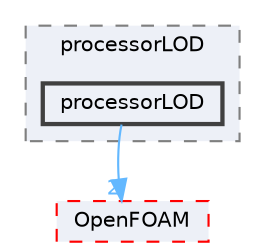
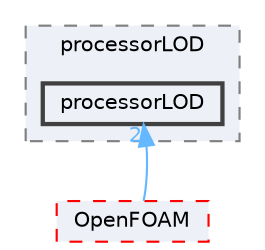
edge "processorLOD" -> "OpenFOAM": reversed
